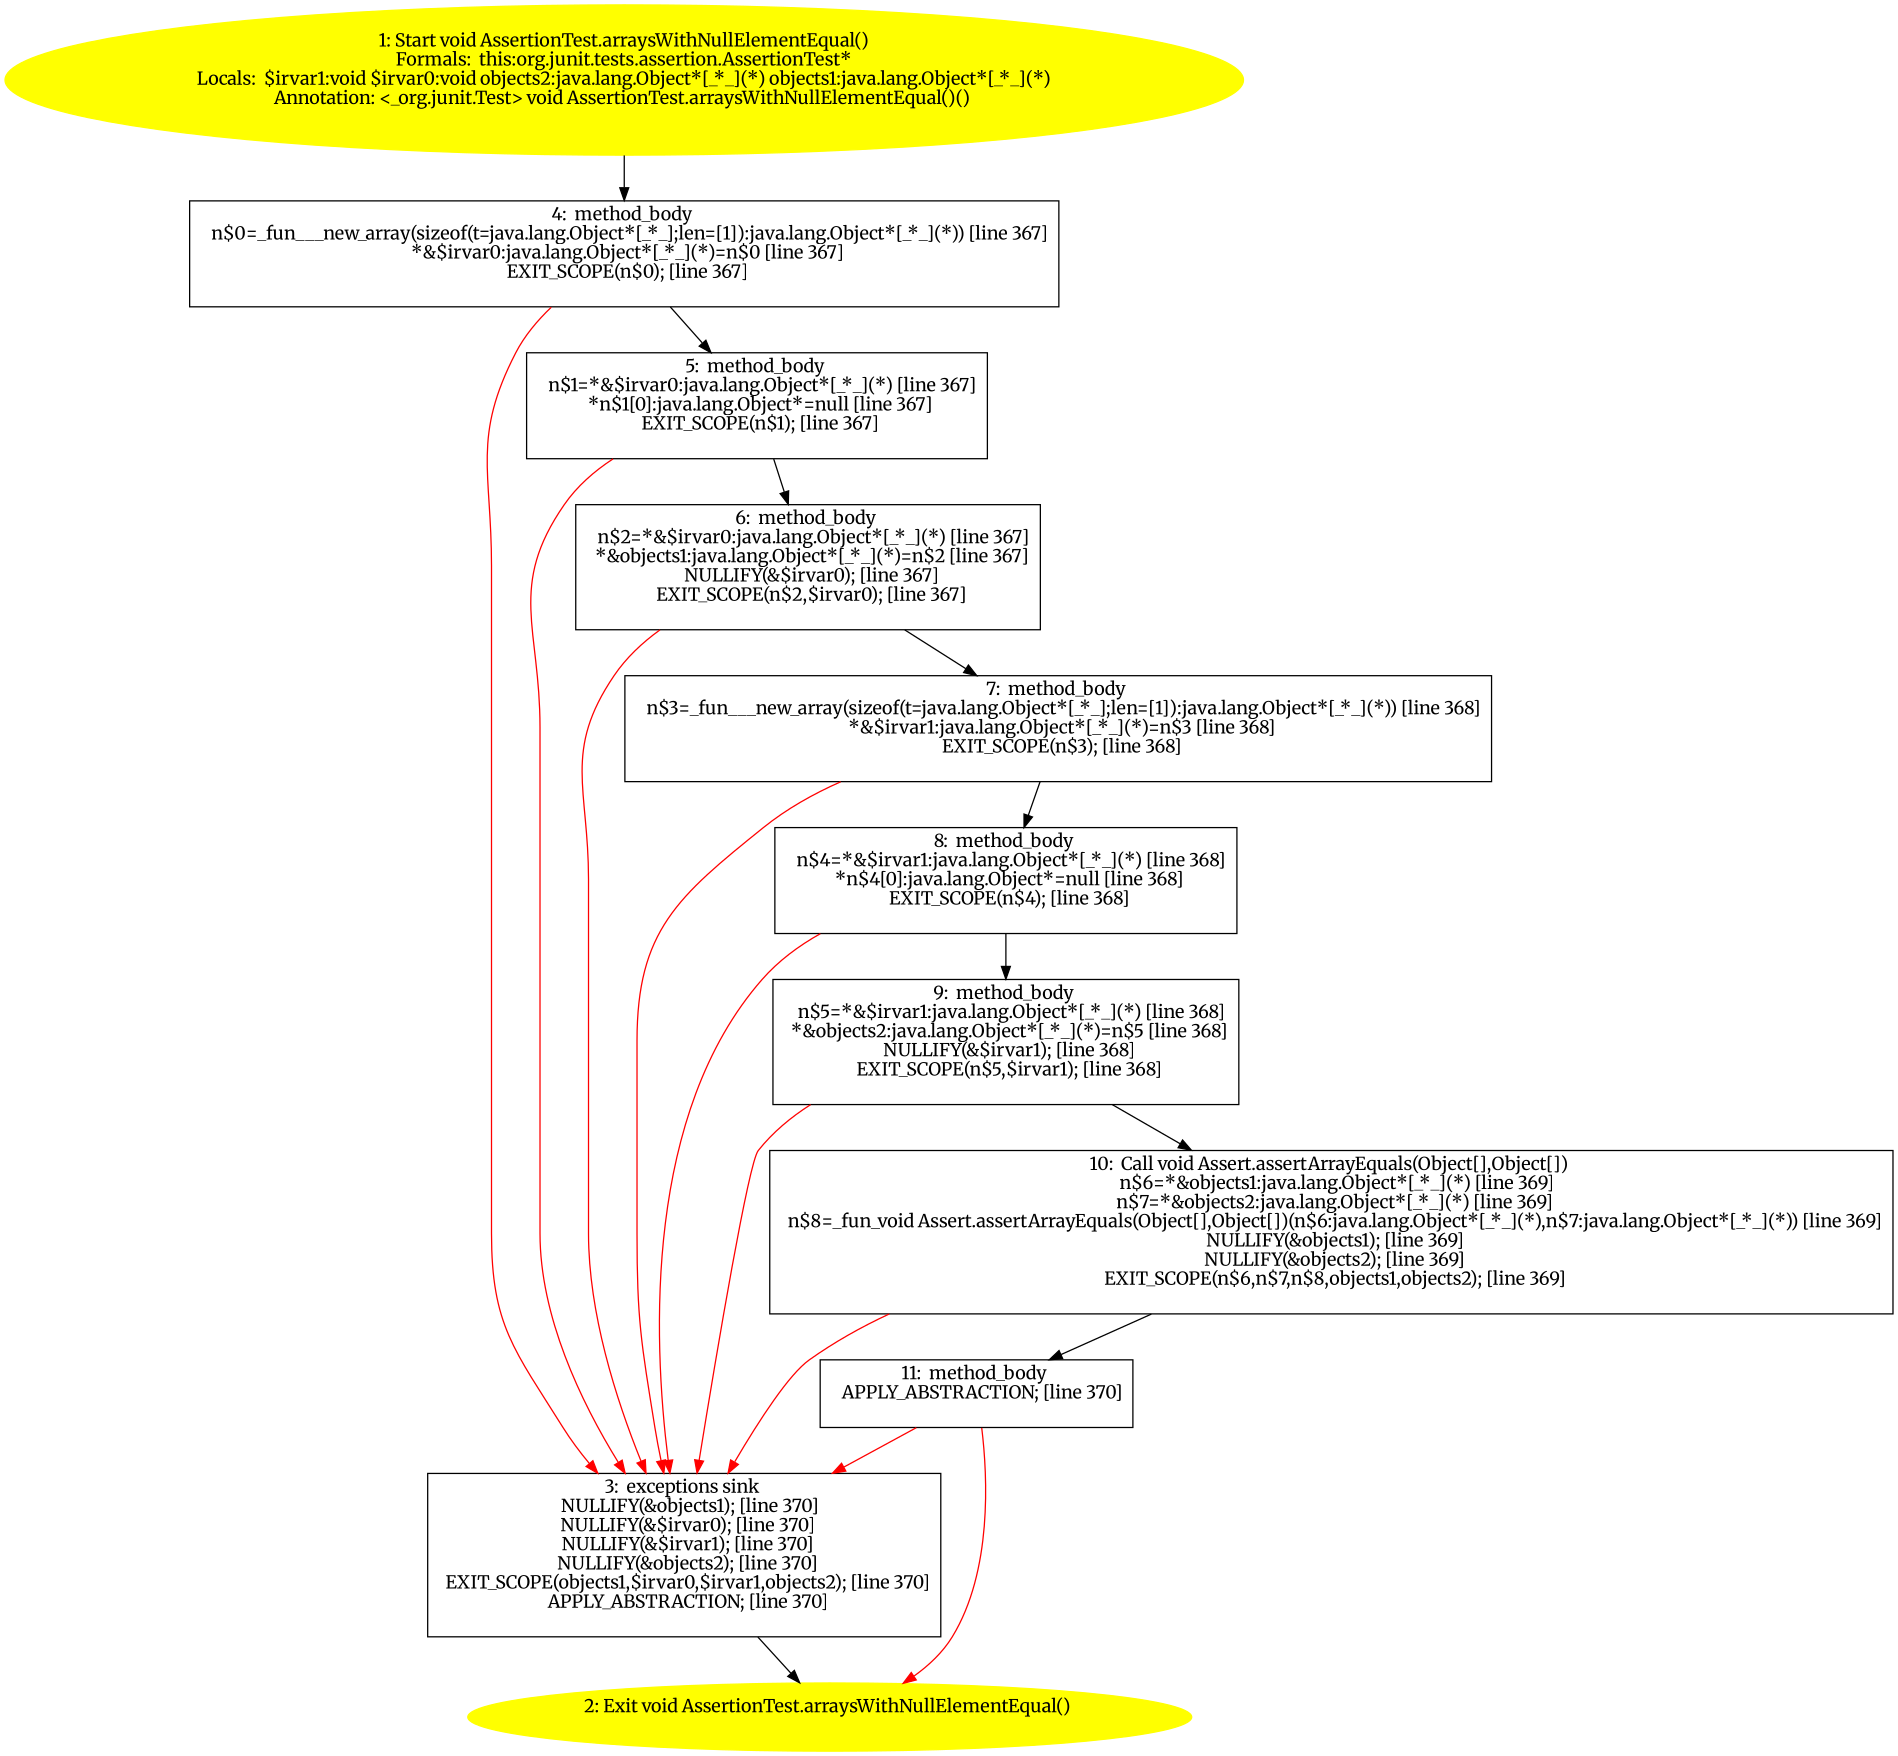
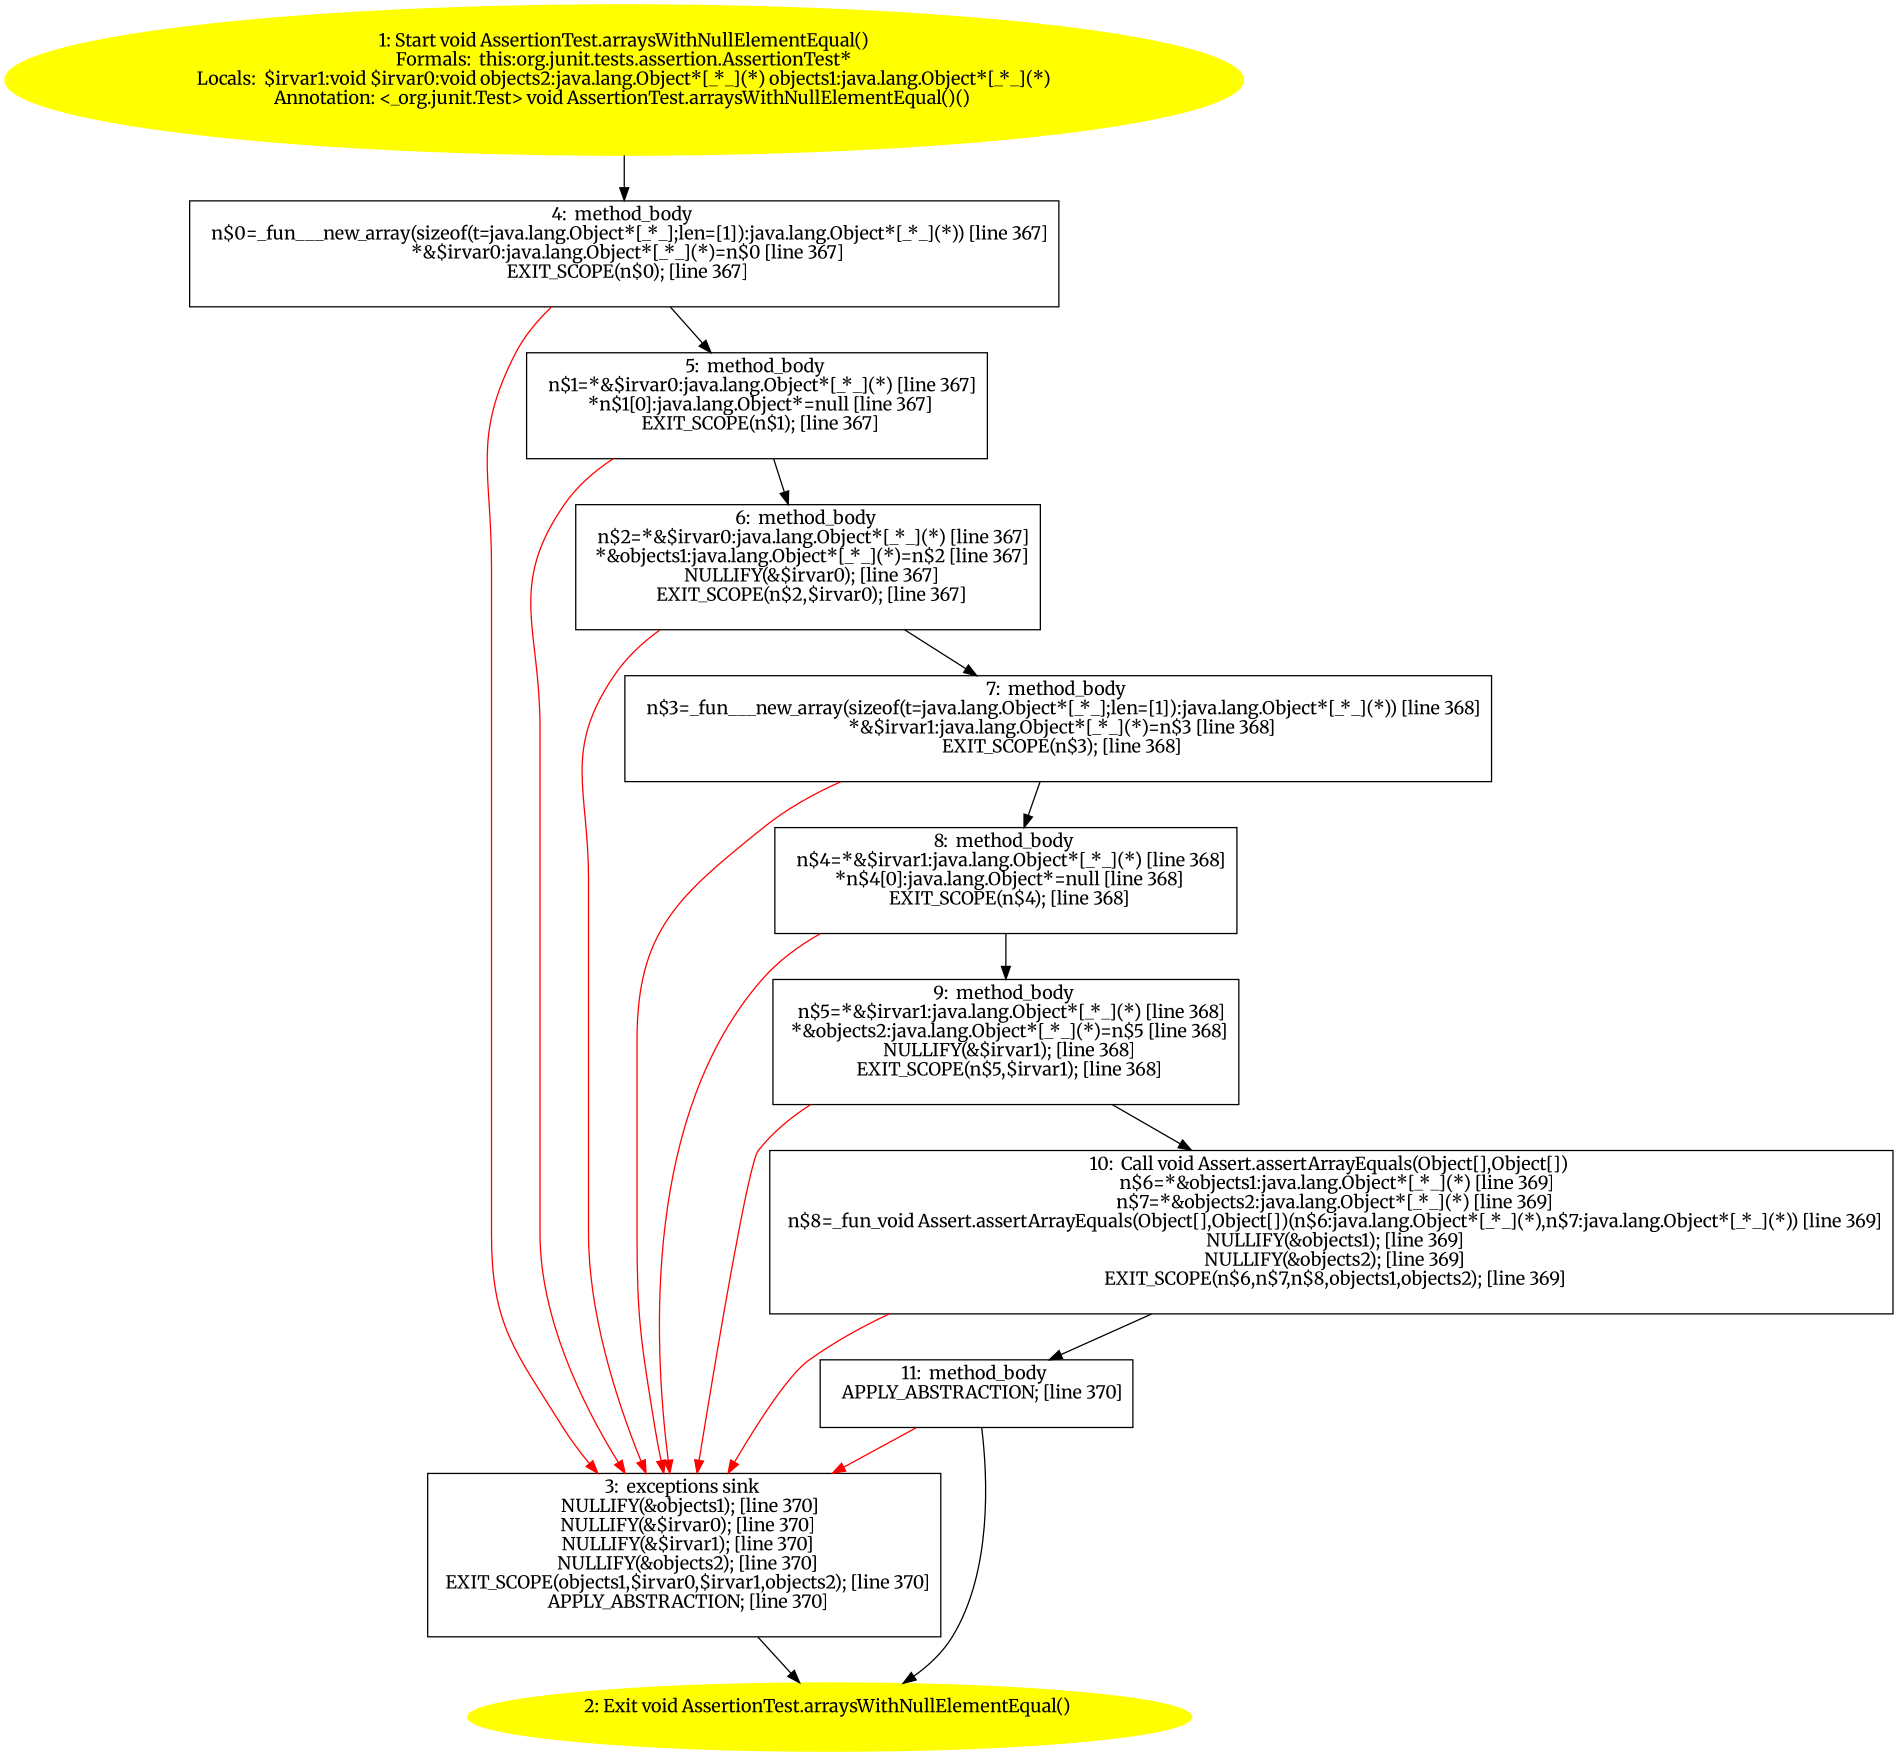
edge "11:  method_body APPLY_ABSTRACTION; [line 370]" -> "2: Exit void AssertionTest.arraysWithNullElementEqual()": color red -> black
